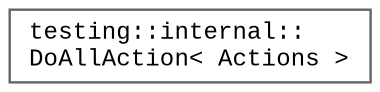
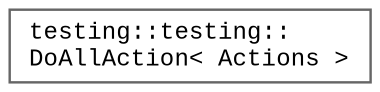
node "testing::internal:: DoAllAction< Actions >": label "testing::internal:: DoAllAction< Actions >" -> "testing::testing:: DoAllAction< Actions >"
